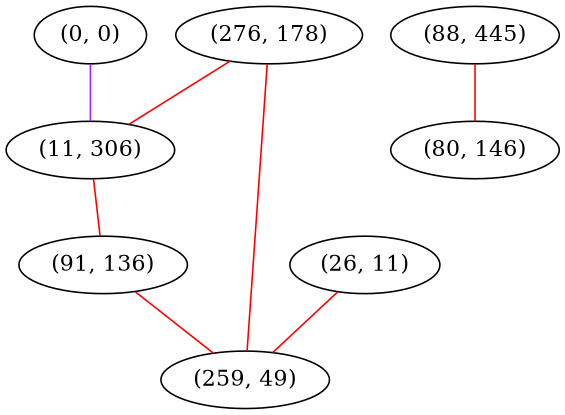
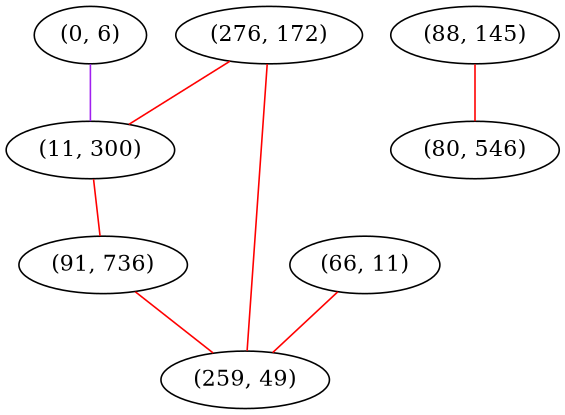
node "(0, 0)": label "(0, 0)" -> "(0, 6)"
node "(276, 178)": label "(276, 178)" -> "(276, 172)"
node "(88, 445)": label "(88, 445)" -> "(88, 145)"
node "(11, 306)": label "(11, 306)" -> "(11, 300)"
node "(80, 146)": label "(80, 146)" -> "(80, 546)"
node "(91, 136)": label "(91, 136)" -> "(91, 736)"
node "(26, 11)": label "(26, 11)" -> "(66, 11)"
